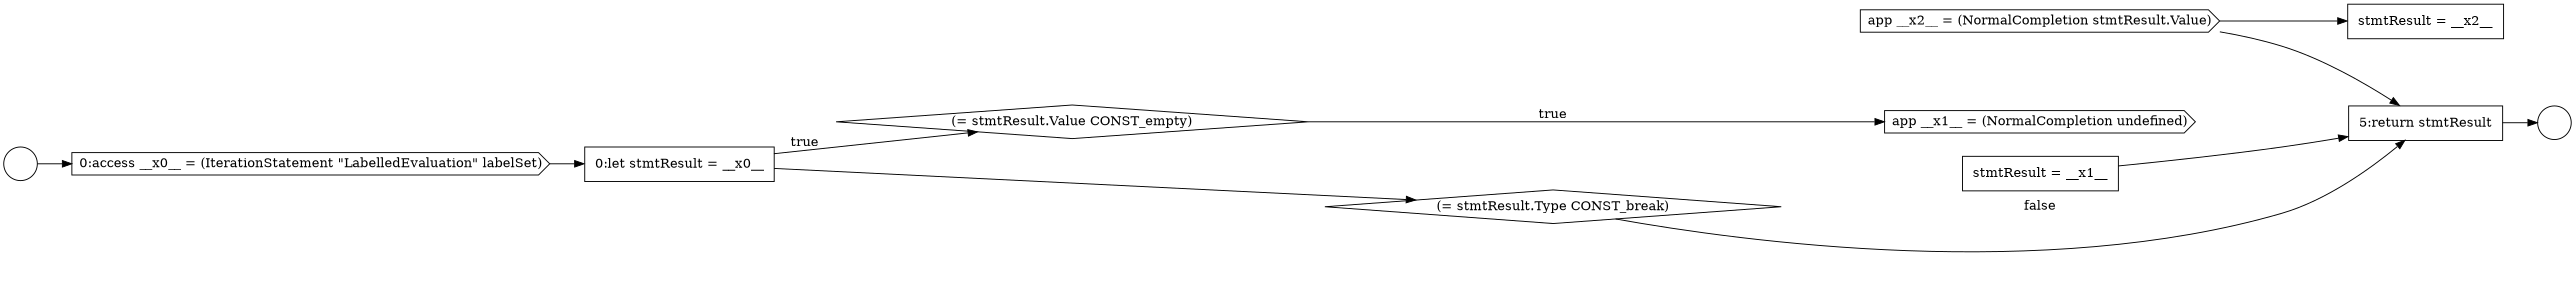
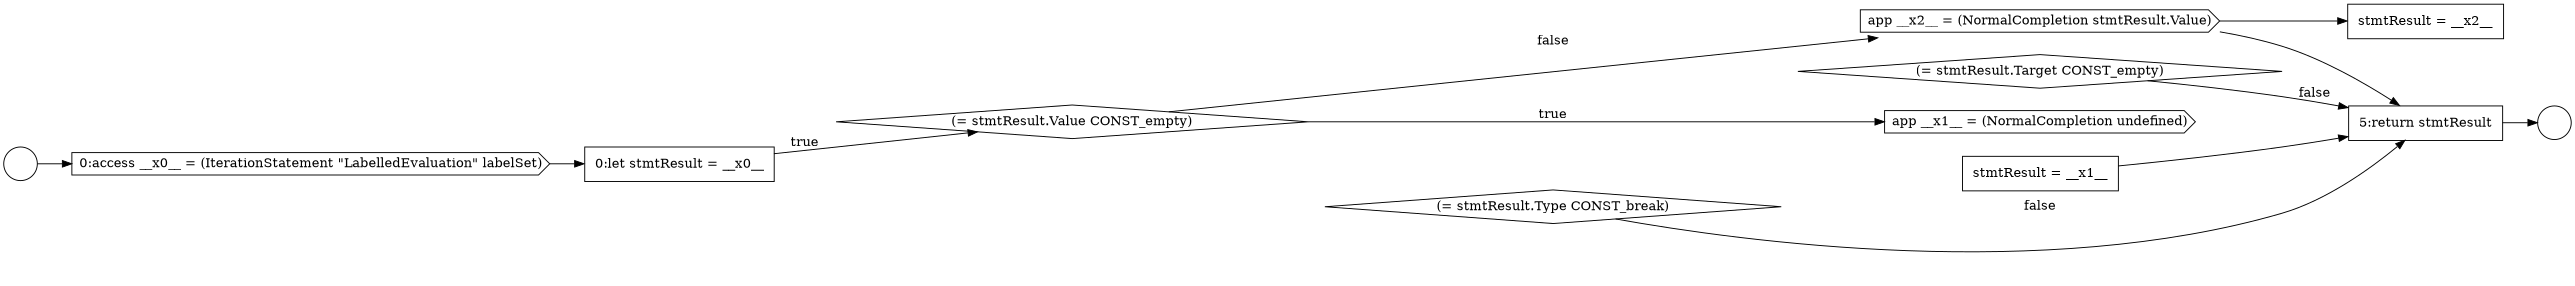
node "(= stmtResult.Target CONST_empty)": added
edge "(= stmtResult.Value CONST_empty)" -> "app __x2__ = (NormalCompletion stmtResult.Value)": added, label "false"
edge "0:let stmtResult = __x0__" -> "(= stmtResult.Type CONST_break)": removed
